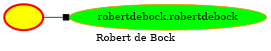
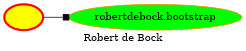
node "robertdebock.robertdebock": label "robertdebock.robertdebock" -> "robertdebock.bootstrap"
